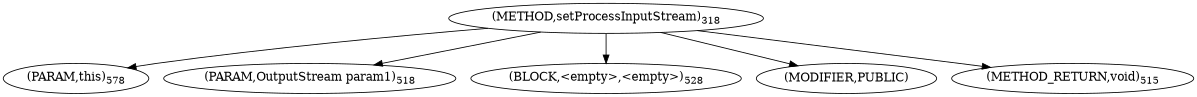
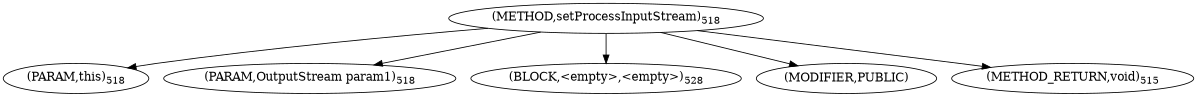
node "(METHOD,setProcessInputStream)": text "318" -> "518"
node "(PARAM,this)": text "578" -> "518"
